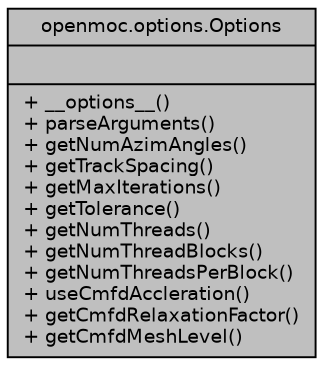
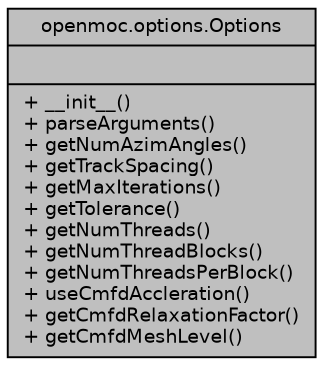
node "openmoc.options.Options": text "+ __options__()" -> "+ __init__()"
